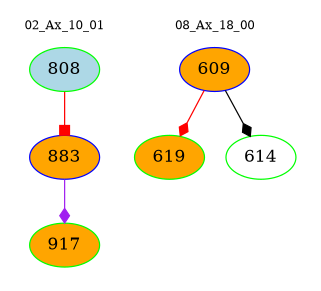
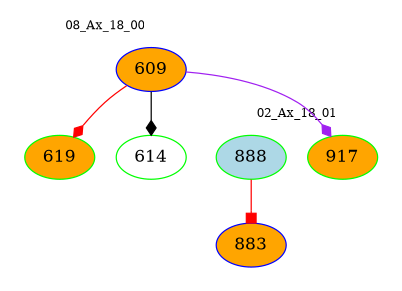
cluster "02_Ax_10_01": label "02_Ax_10_01" -> "02_Ax_18_01"
node "808": label "808" -> "888"
edge "883" -> "917": now "609" -> "917"
